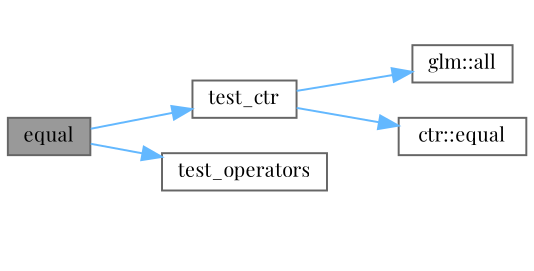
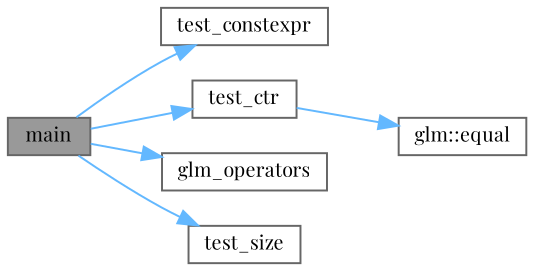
node "test_constexpr": added
node "glm::all": removed
node "equal": label "equal" -> "main"
node "ctr::equal": label "ctr::equal" -> "glm::equal"
node "test_operators": label "test_operators" -> "glm_operators"
node "test_size": added
